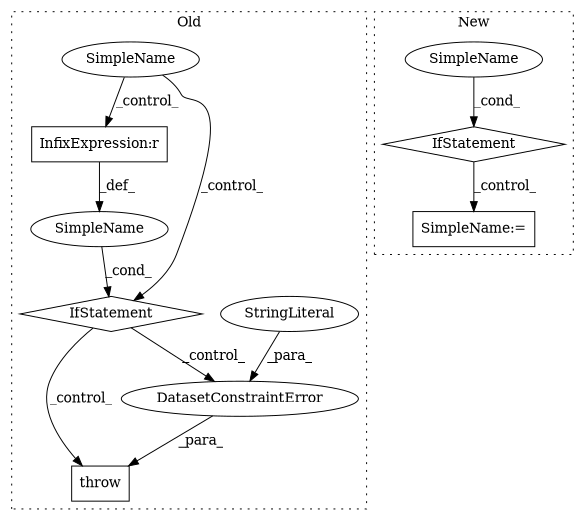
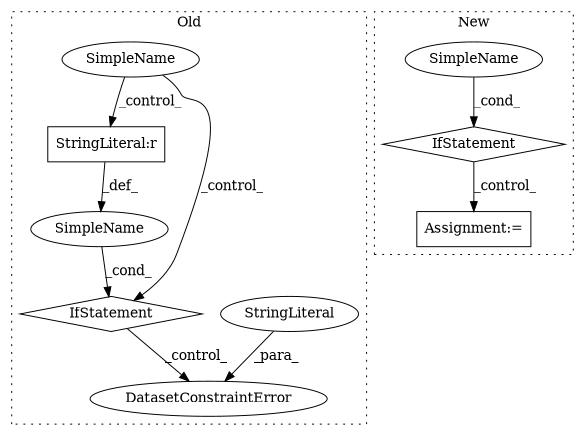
node "InfixExpression:r": label "InfixExpression:r" -> "StringLiteral:r"
node "SimpleName:=": label "SimpleName:=" -> "Assignment:="
node "throw": removed
